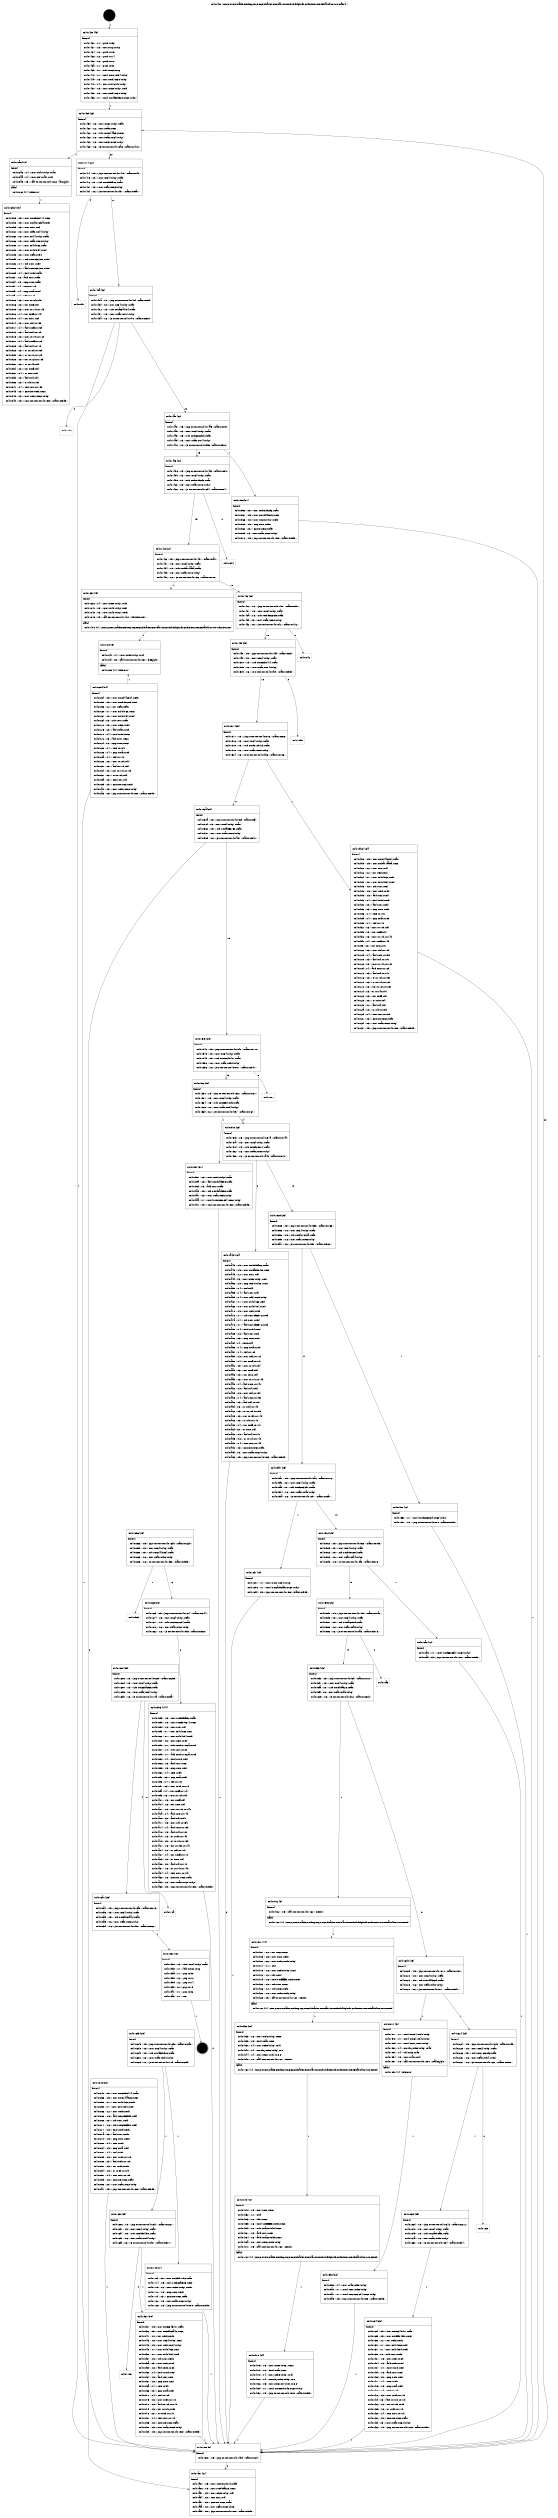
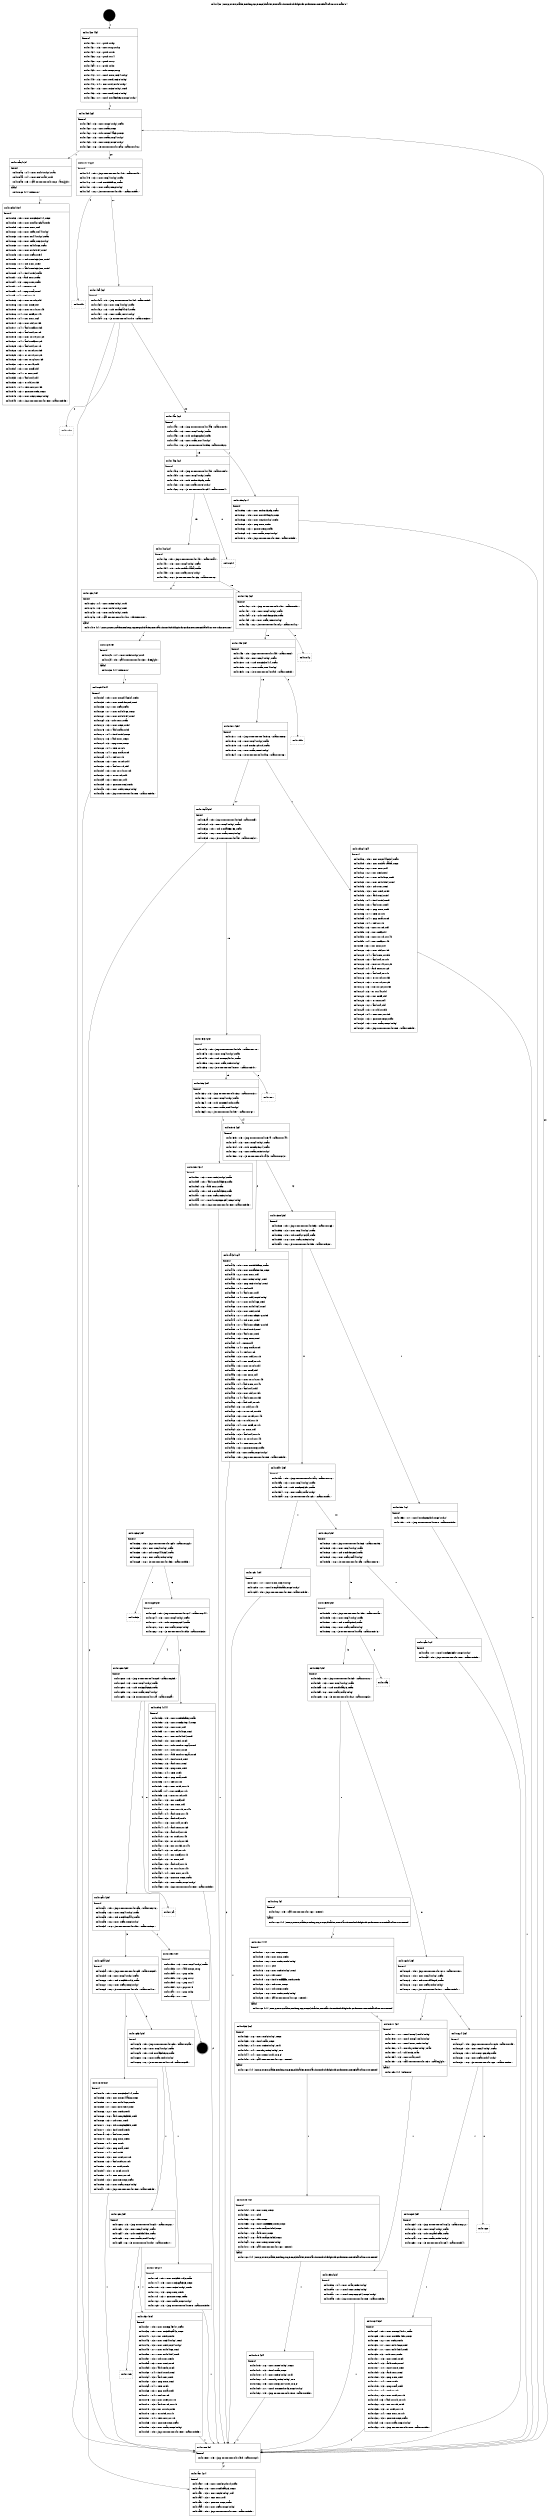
edge "0x401c54 [84]" -> "0x401c4b [9]": reversed
edge "0x40166f [25]" -> "0x401688 [25]": added, label "4"
node "0x4016ba [25]": added
edge "0x401b07 [44]" -> "0x401b33 [26]": now "0x401b07 [44]" -> "0x401977 [37]"
edge "0x401e0e [5]" -> "0x401ae7 [27]": reversed
